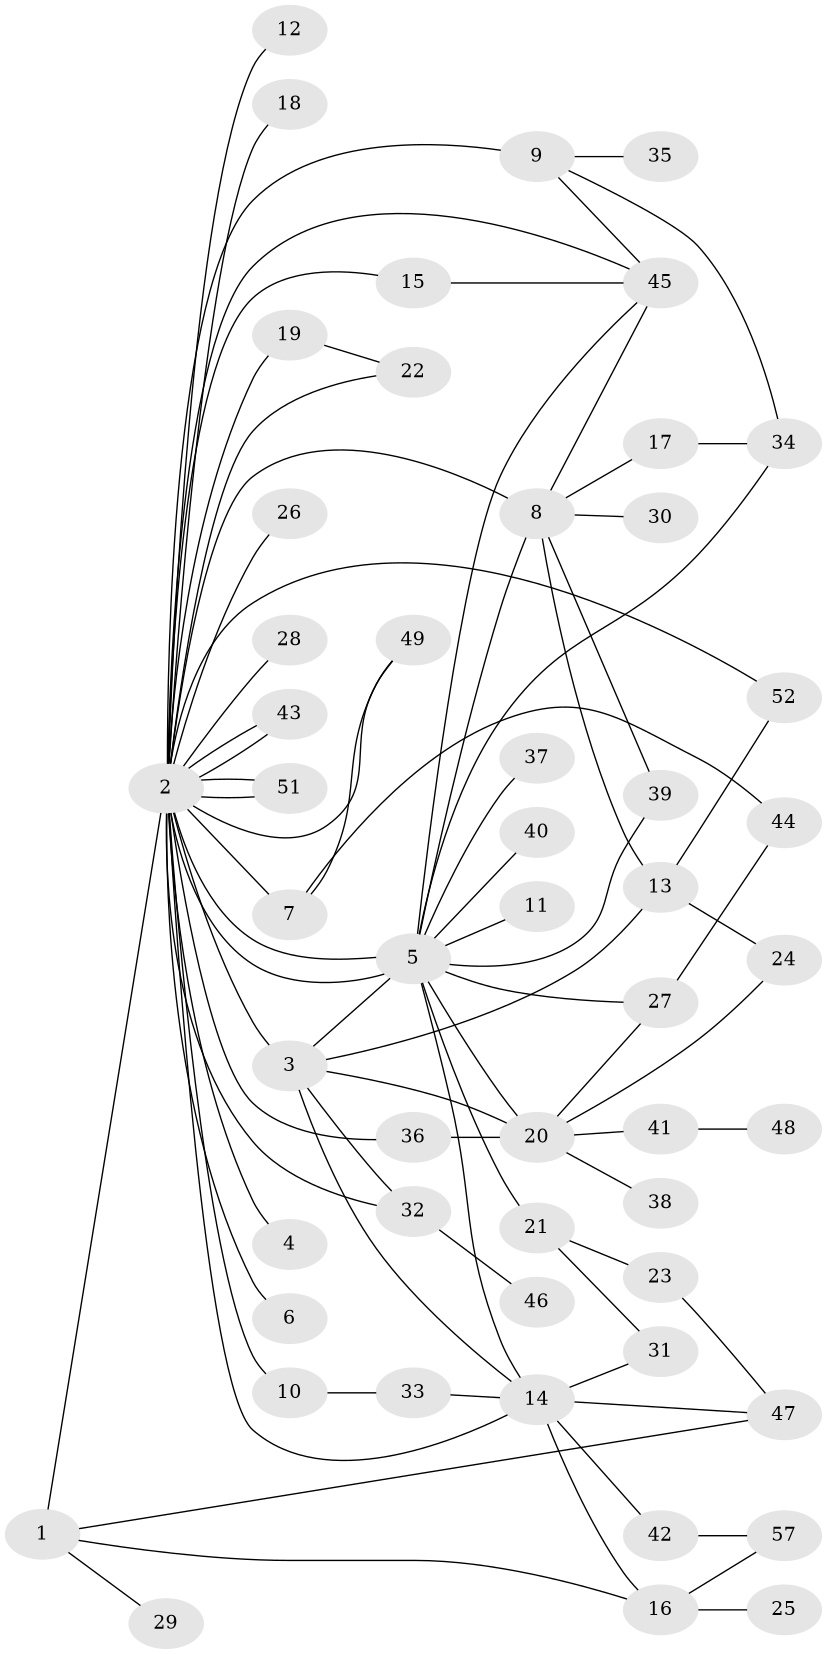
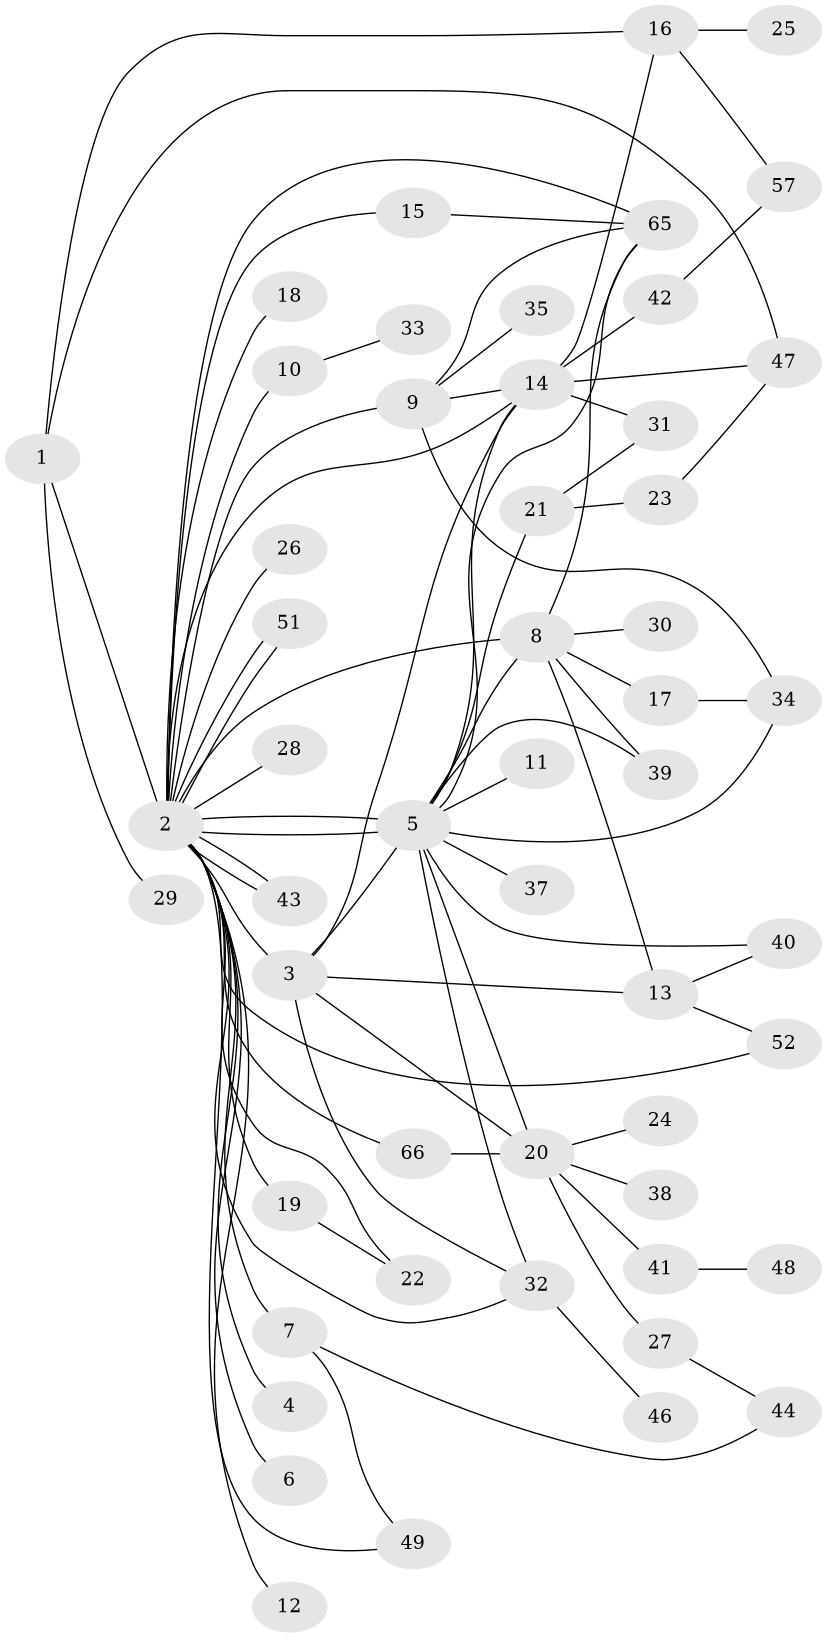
node "45": label "45" -> "65"
edge "13" -- "24": now "13" -- "40"
edge "5" -- "27": now "5" -- "32"
node "36": label "36" -> "66"
edge "33" -- "14": now "9" -- "14"
